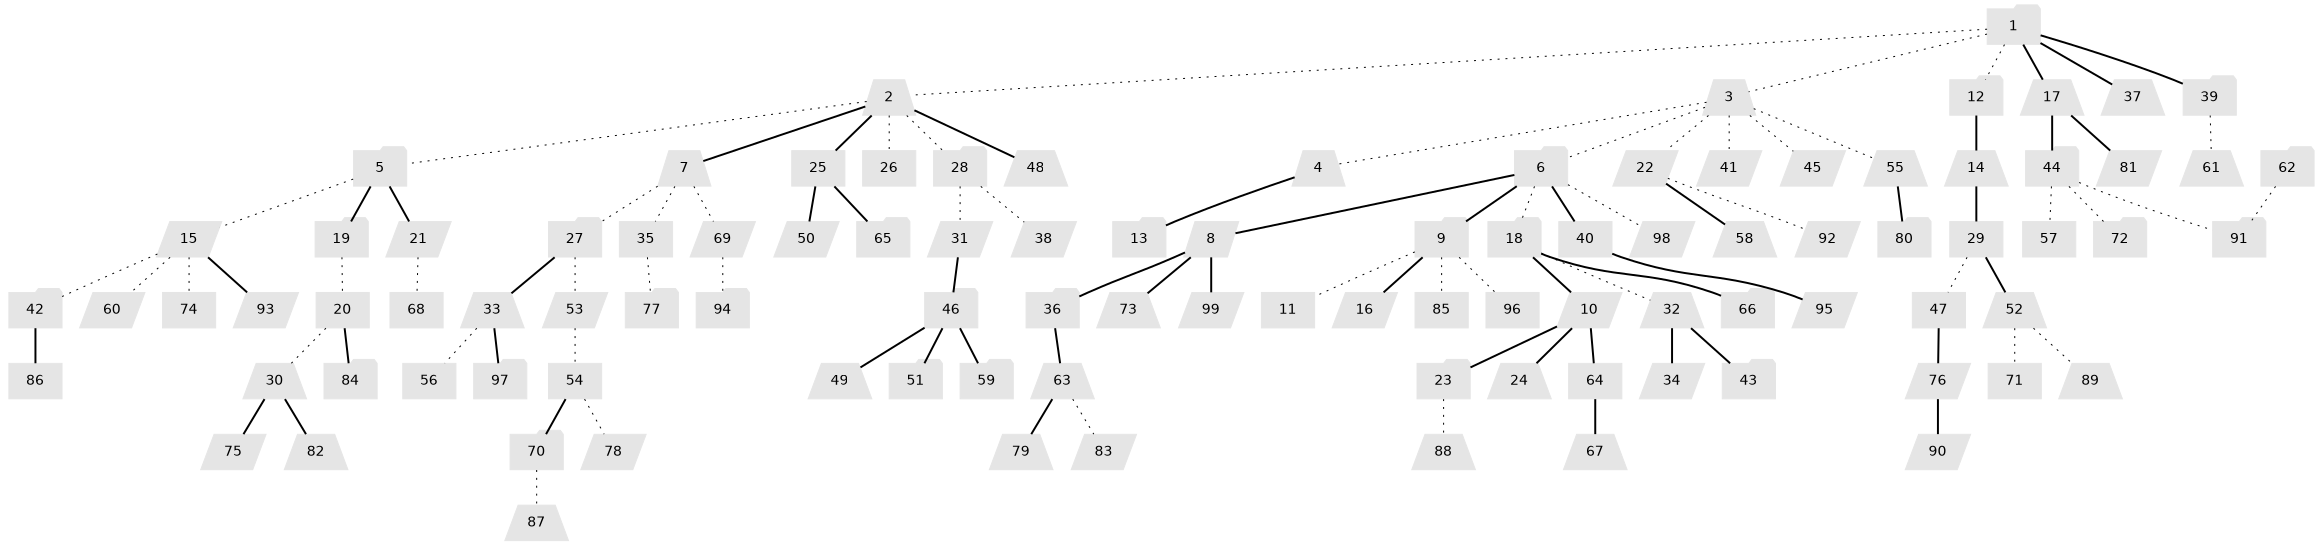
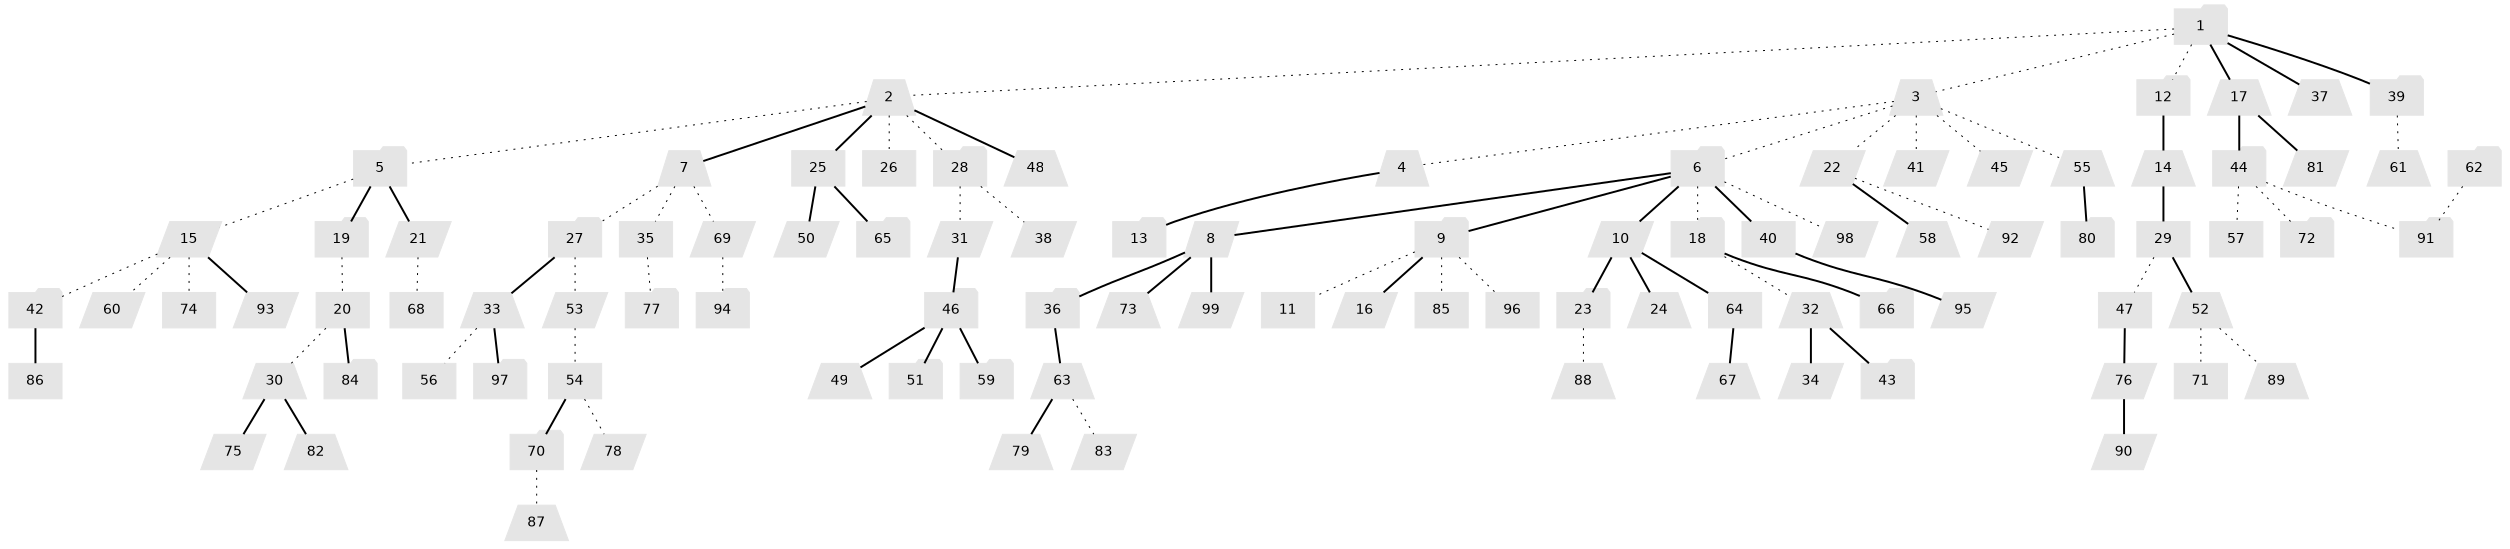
edge "18" -- "10": now "6" -- "10"
